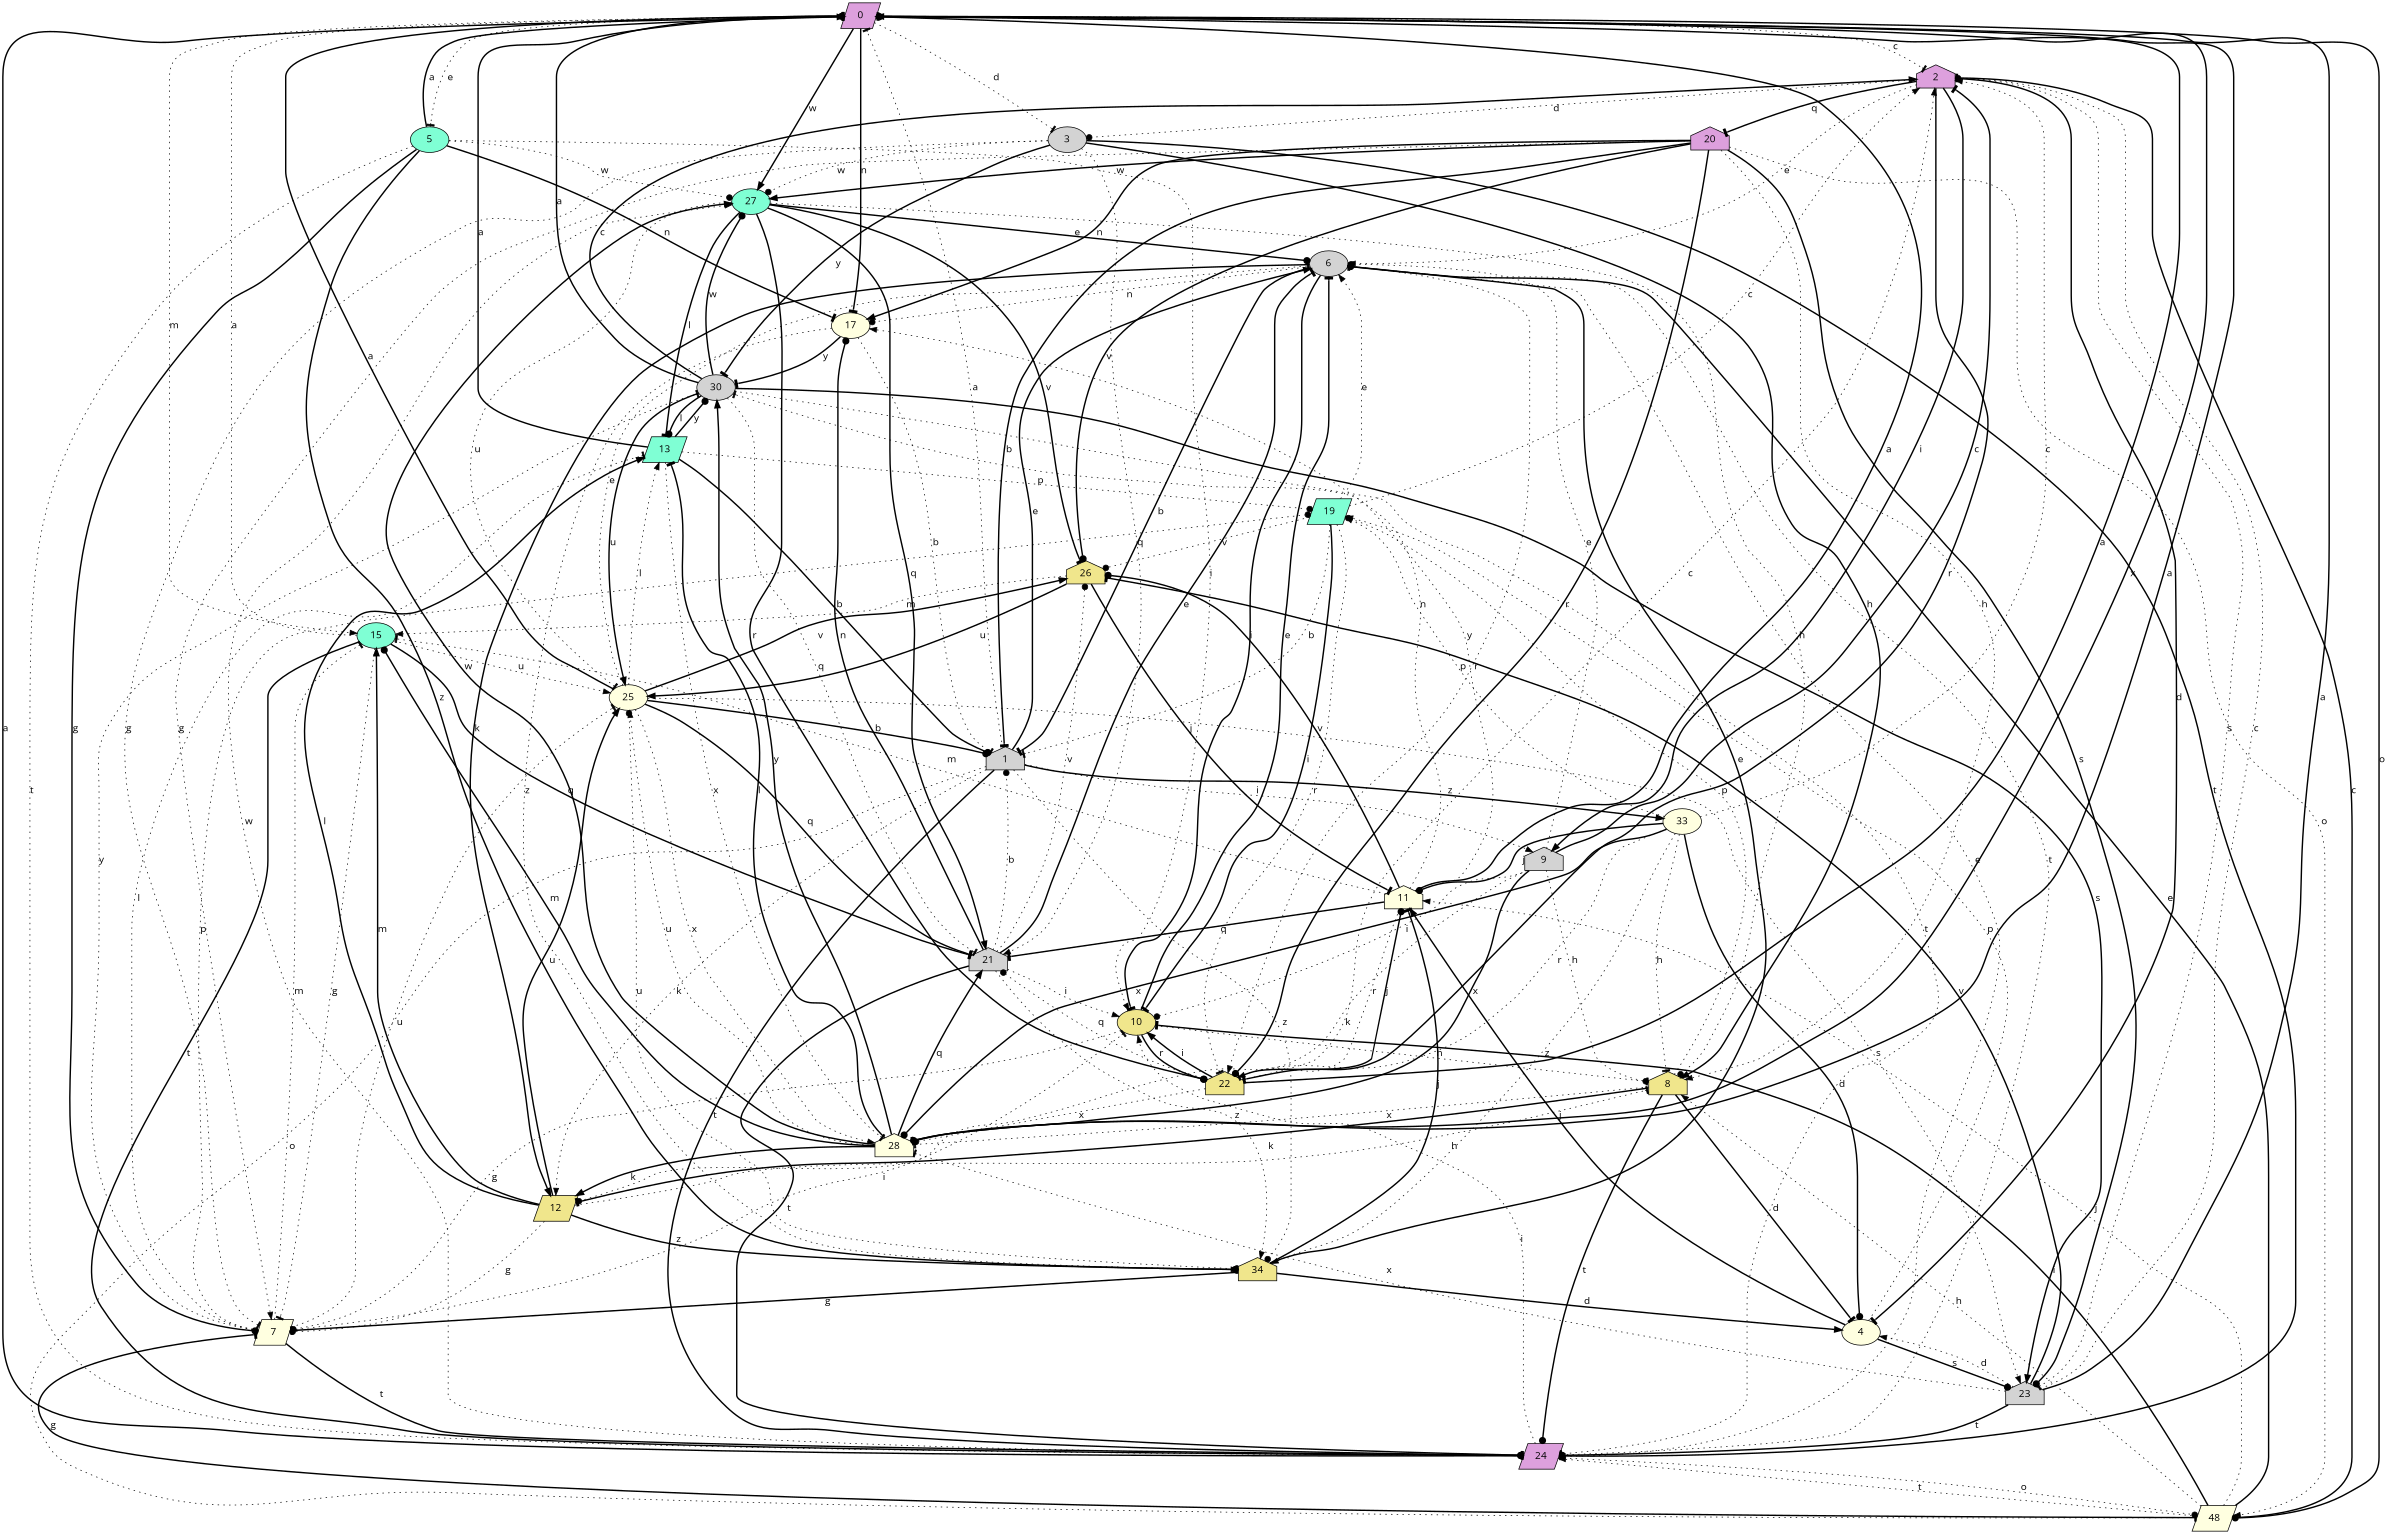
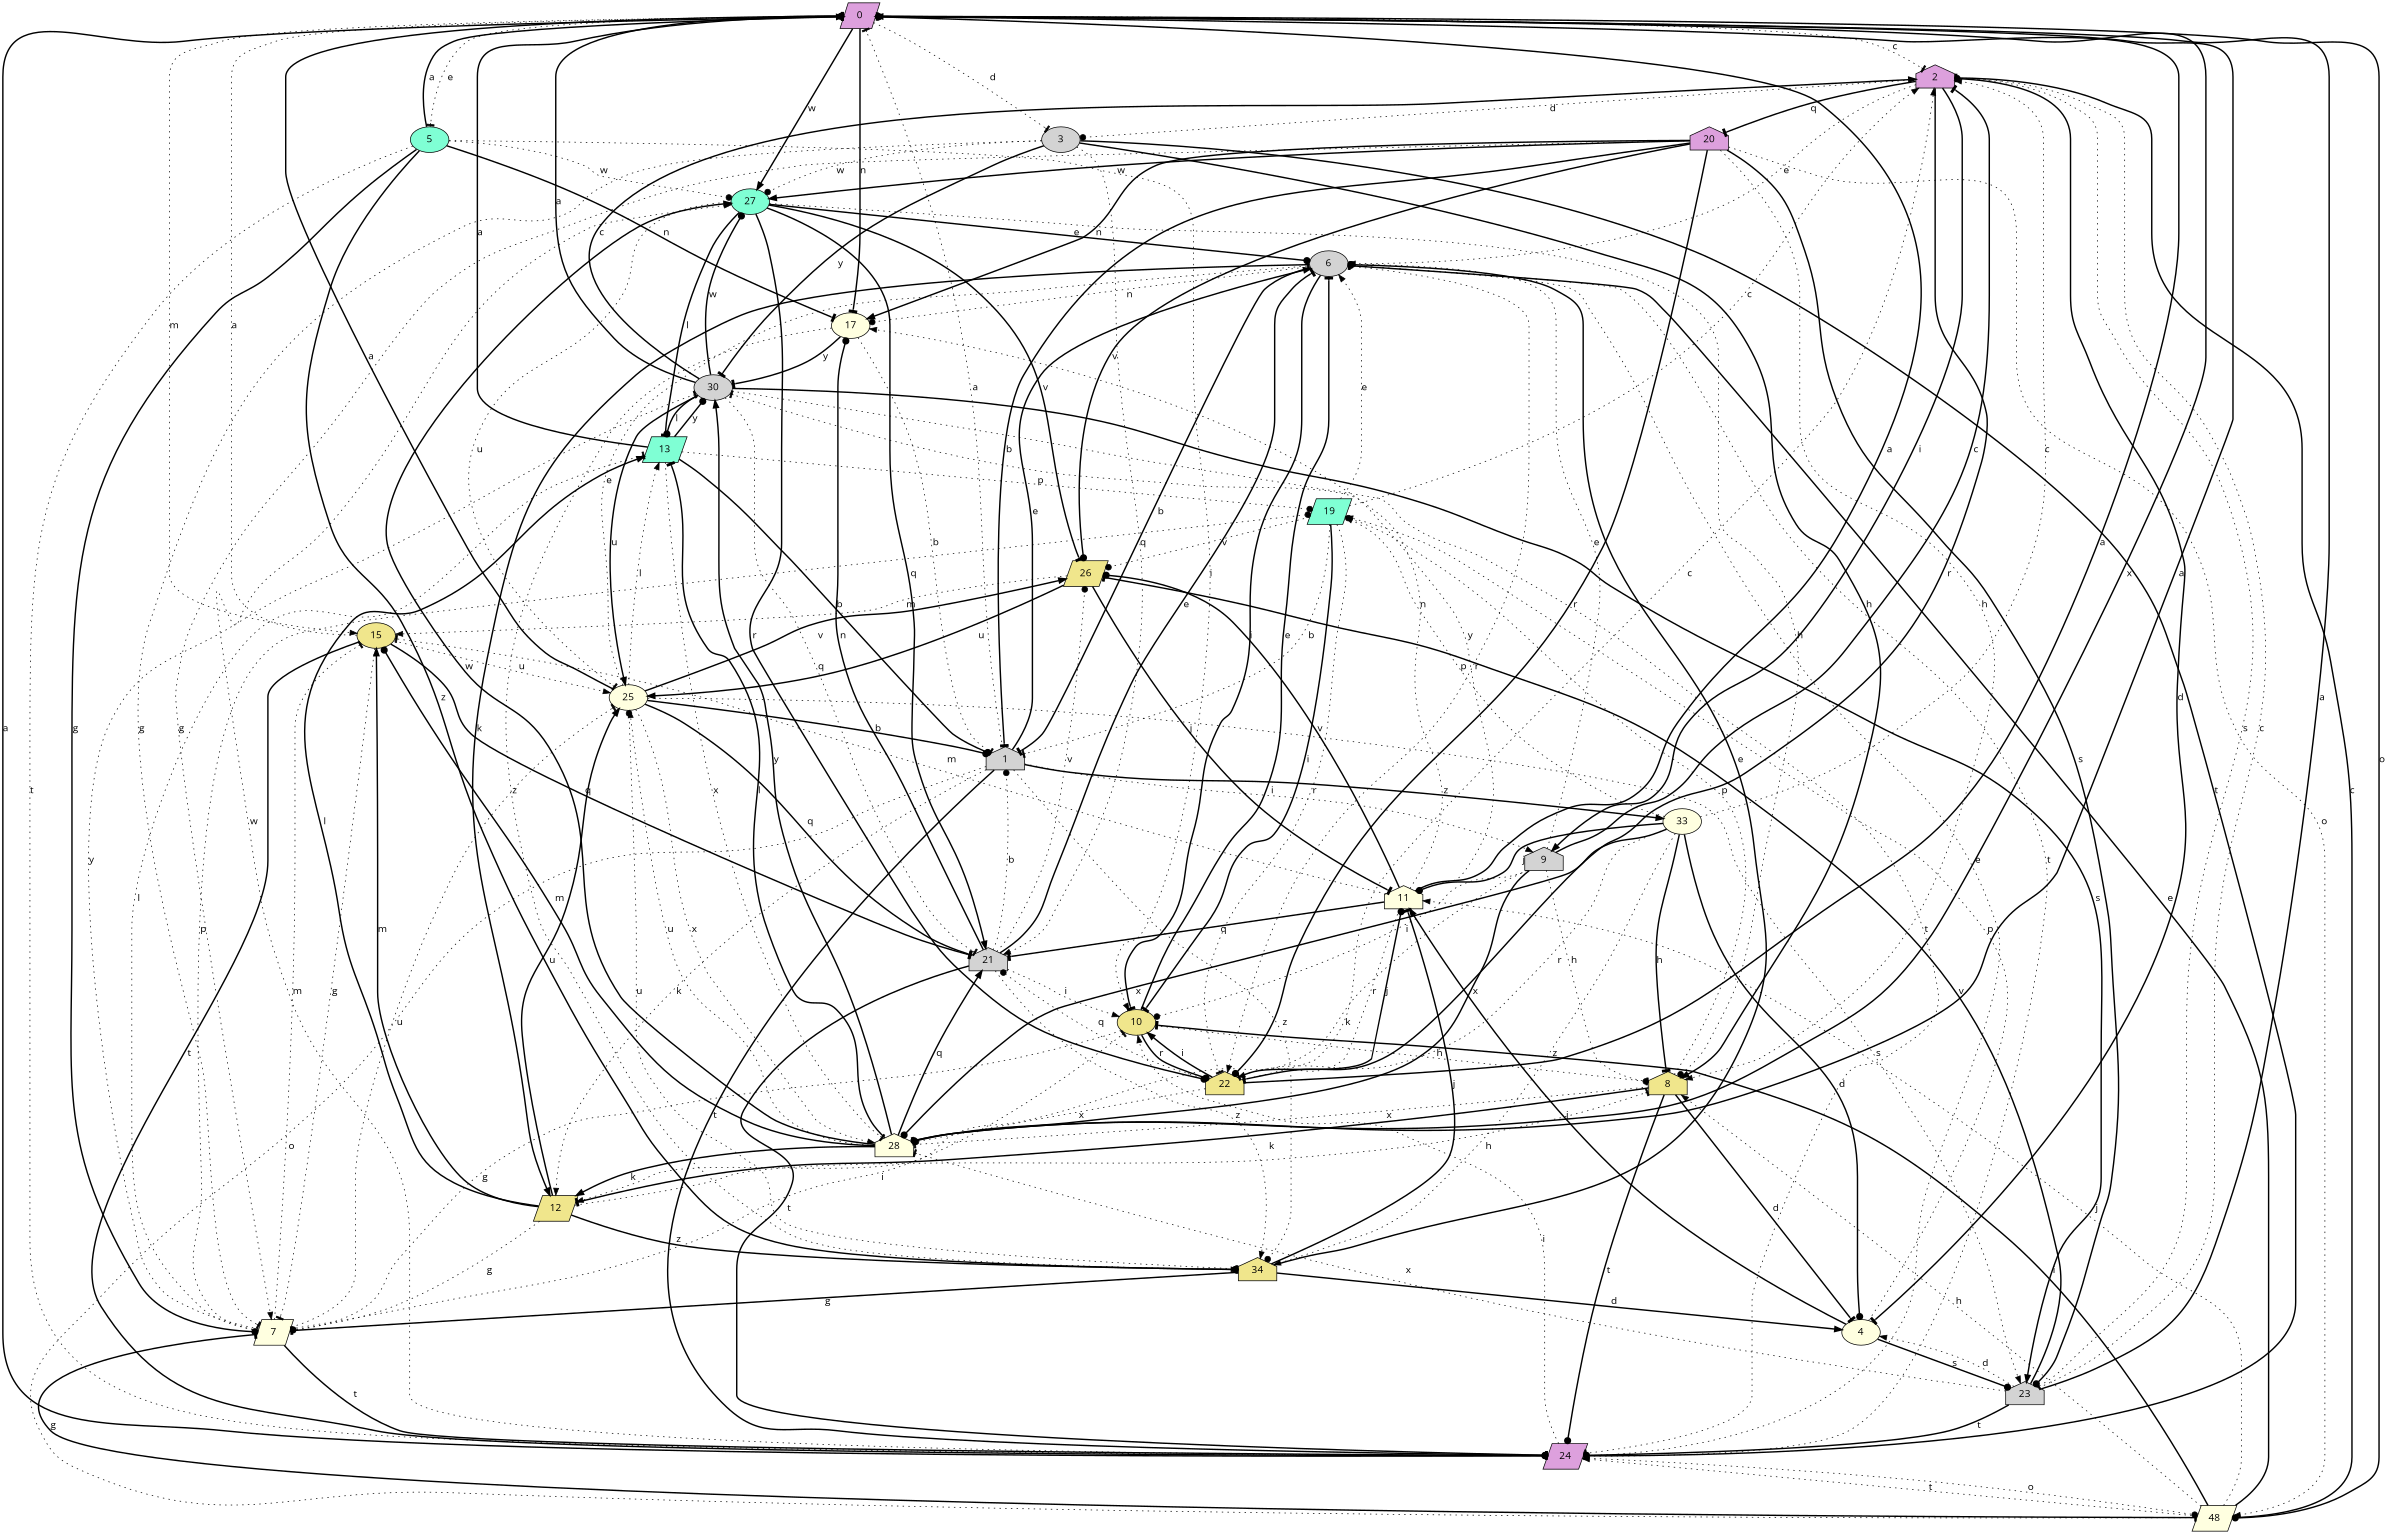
node "26": shape house -> parallelogram
node "15": fillcolor aquamarine -> khaki
edge "33" -> "8": style dotted -> bold
edge "9" -> "12": arrowhead dot -> normal
